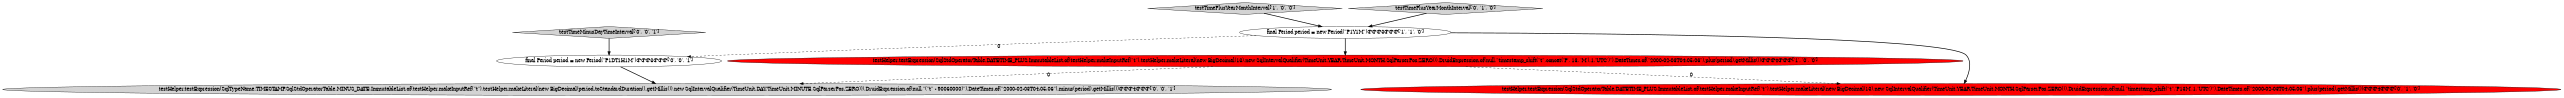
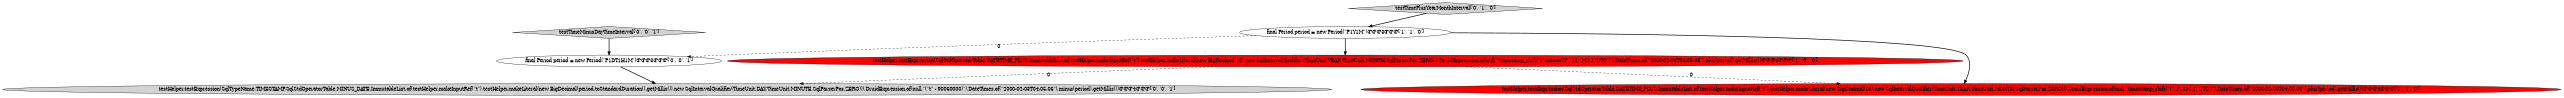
node "testTimePlusYearMonthInterval['1', '0', '0']": removed
